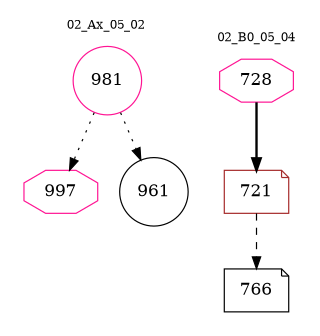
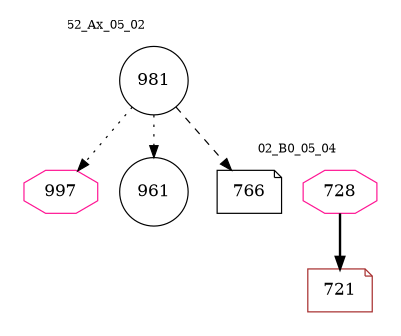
cluster "02_Ax_05_02": label "02_Ax_05_02" -> "52_Ax_05_02"
node "981": color deeppink -> black
edge "721" -> "766": now "981" -> "766"
